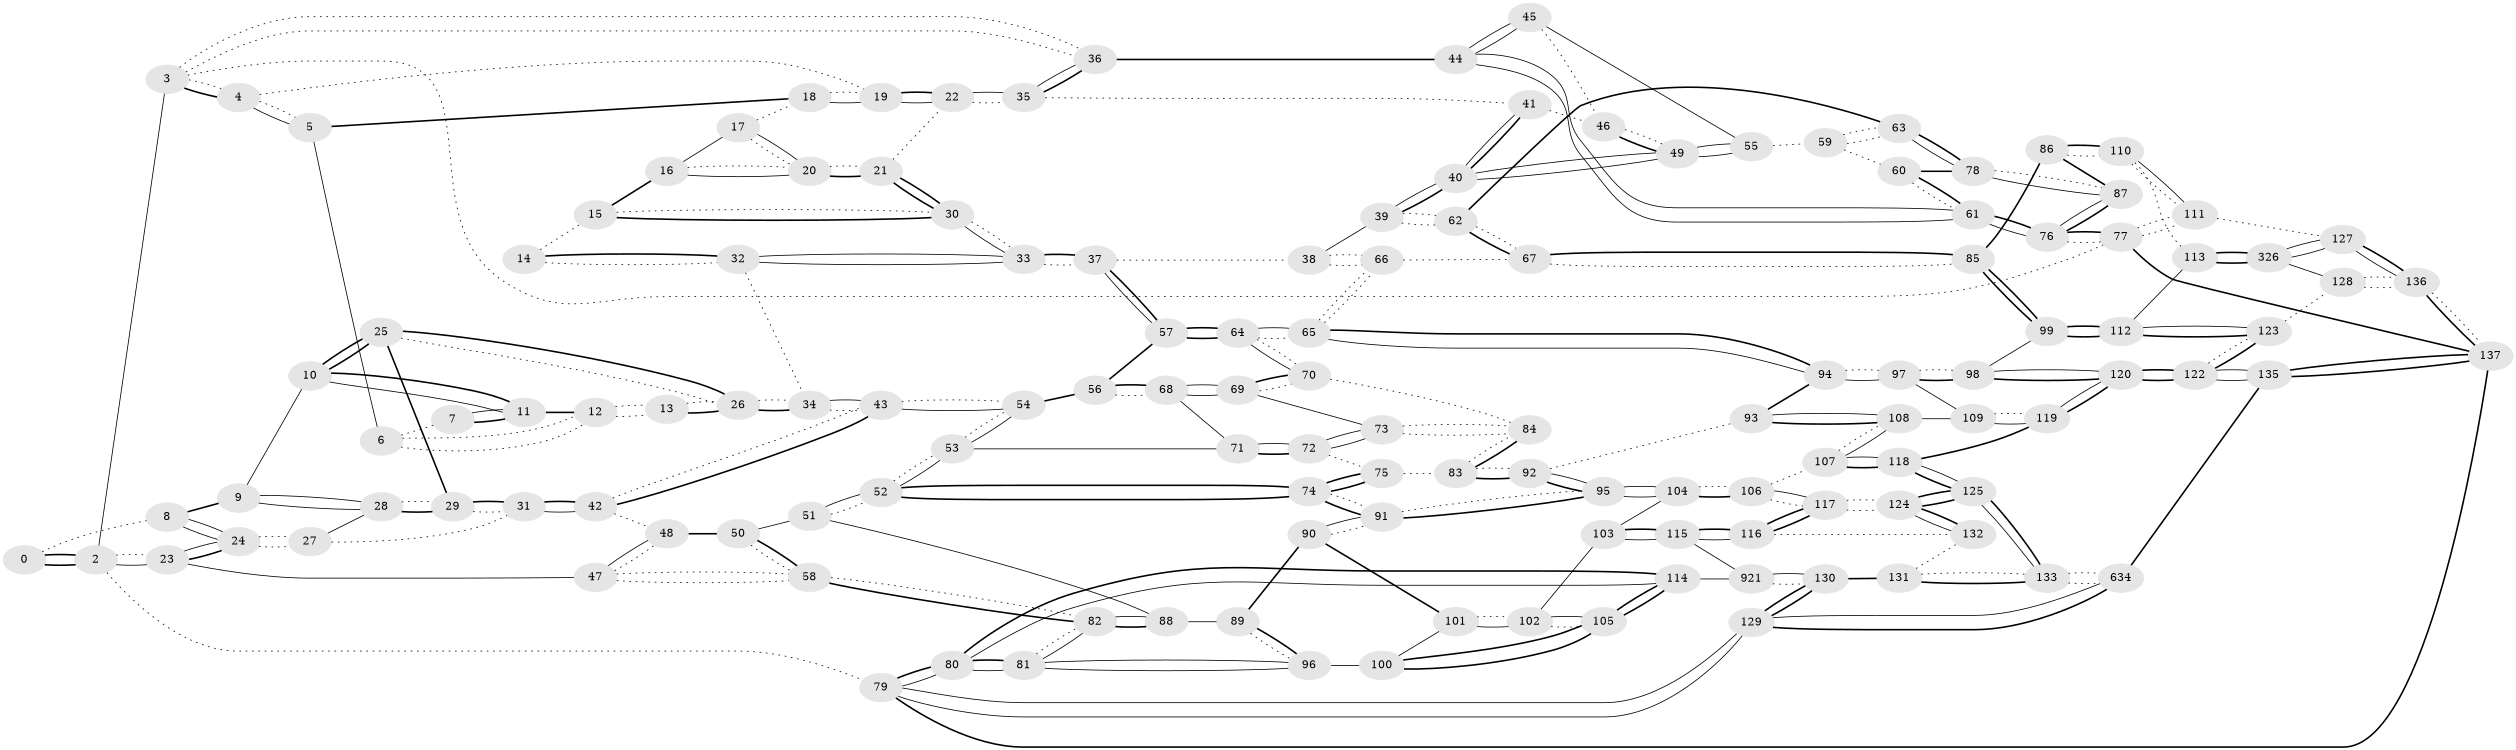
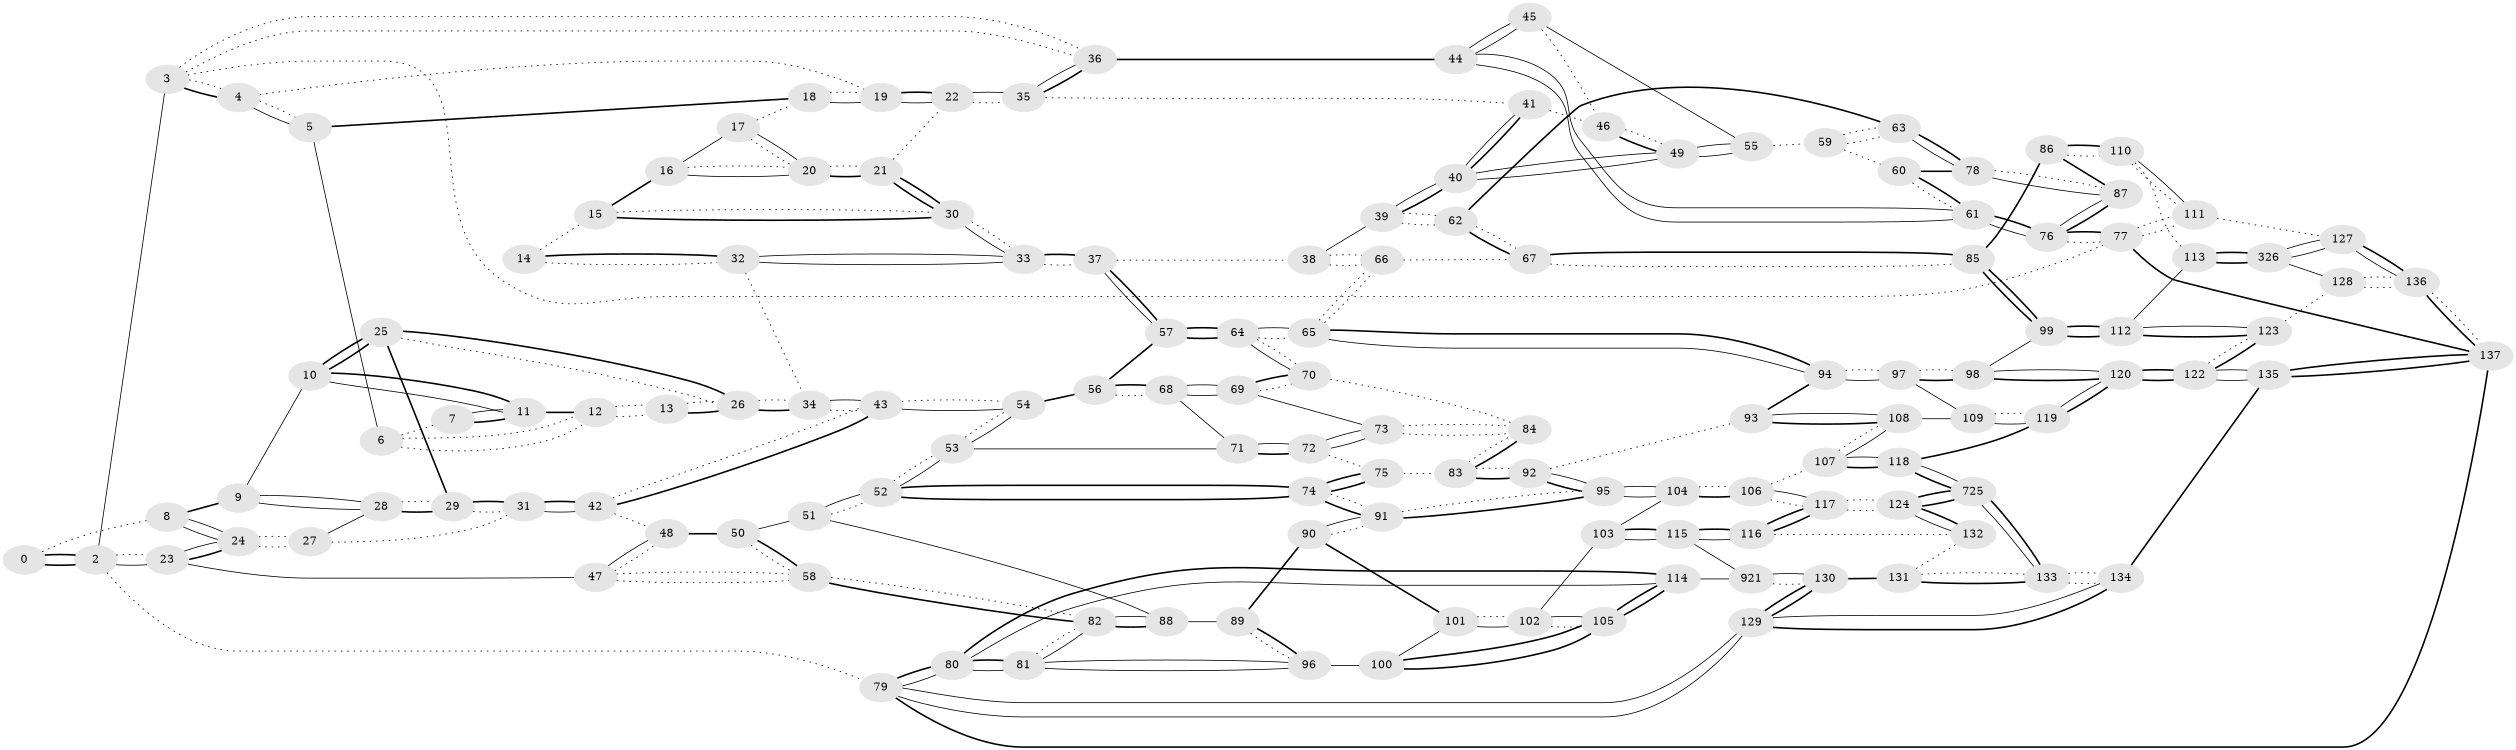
node "125": label "125" -> "725"
node "634": label "634" -> "134"
